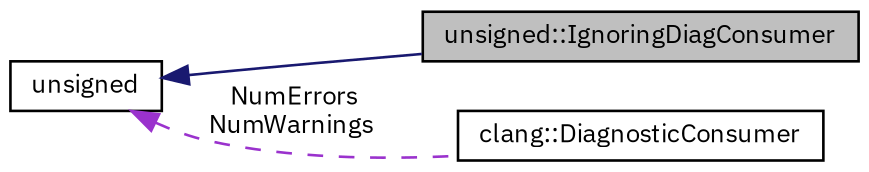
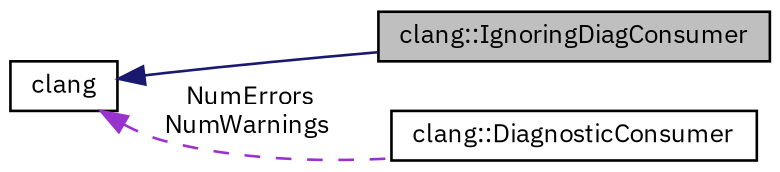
node "unsigned::IgnoringDiagConsumer": label "unsigned::IgnoringDiagConsumer" -> "clang::IgnoringDiagConsumer"
node "unsigned": label "unsigned" -> "clang"
